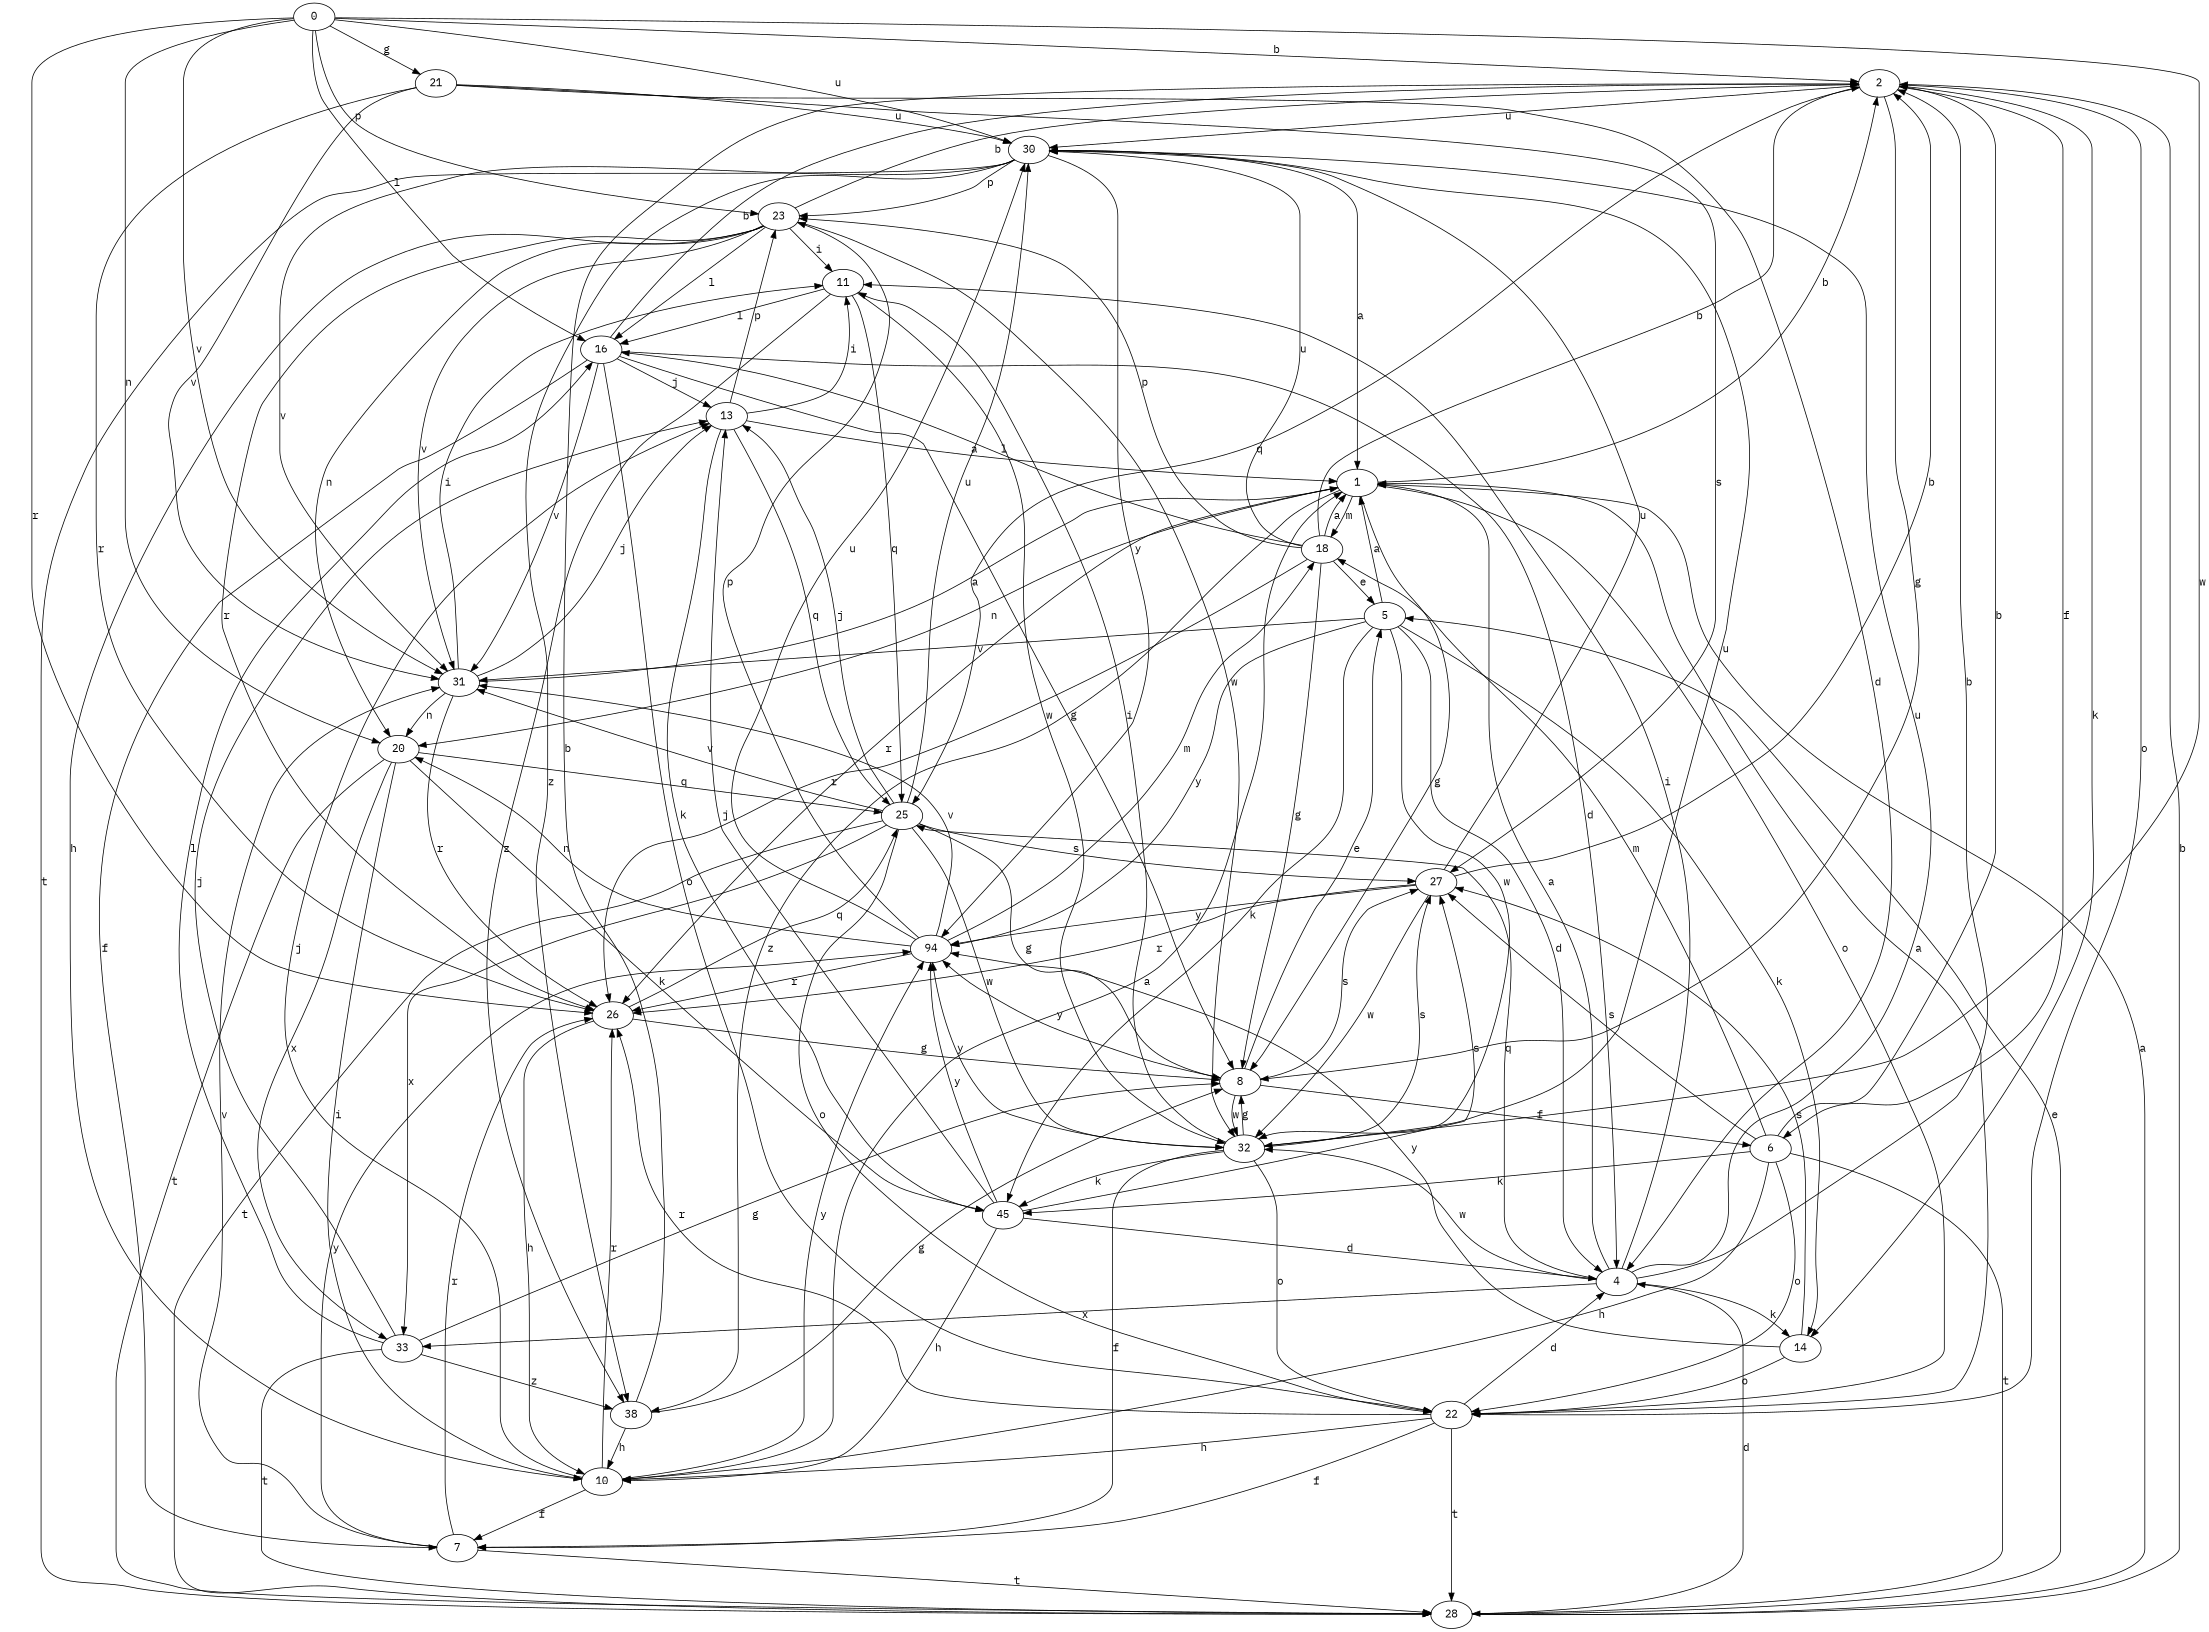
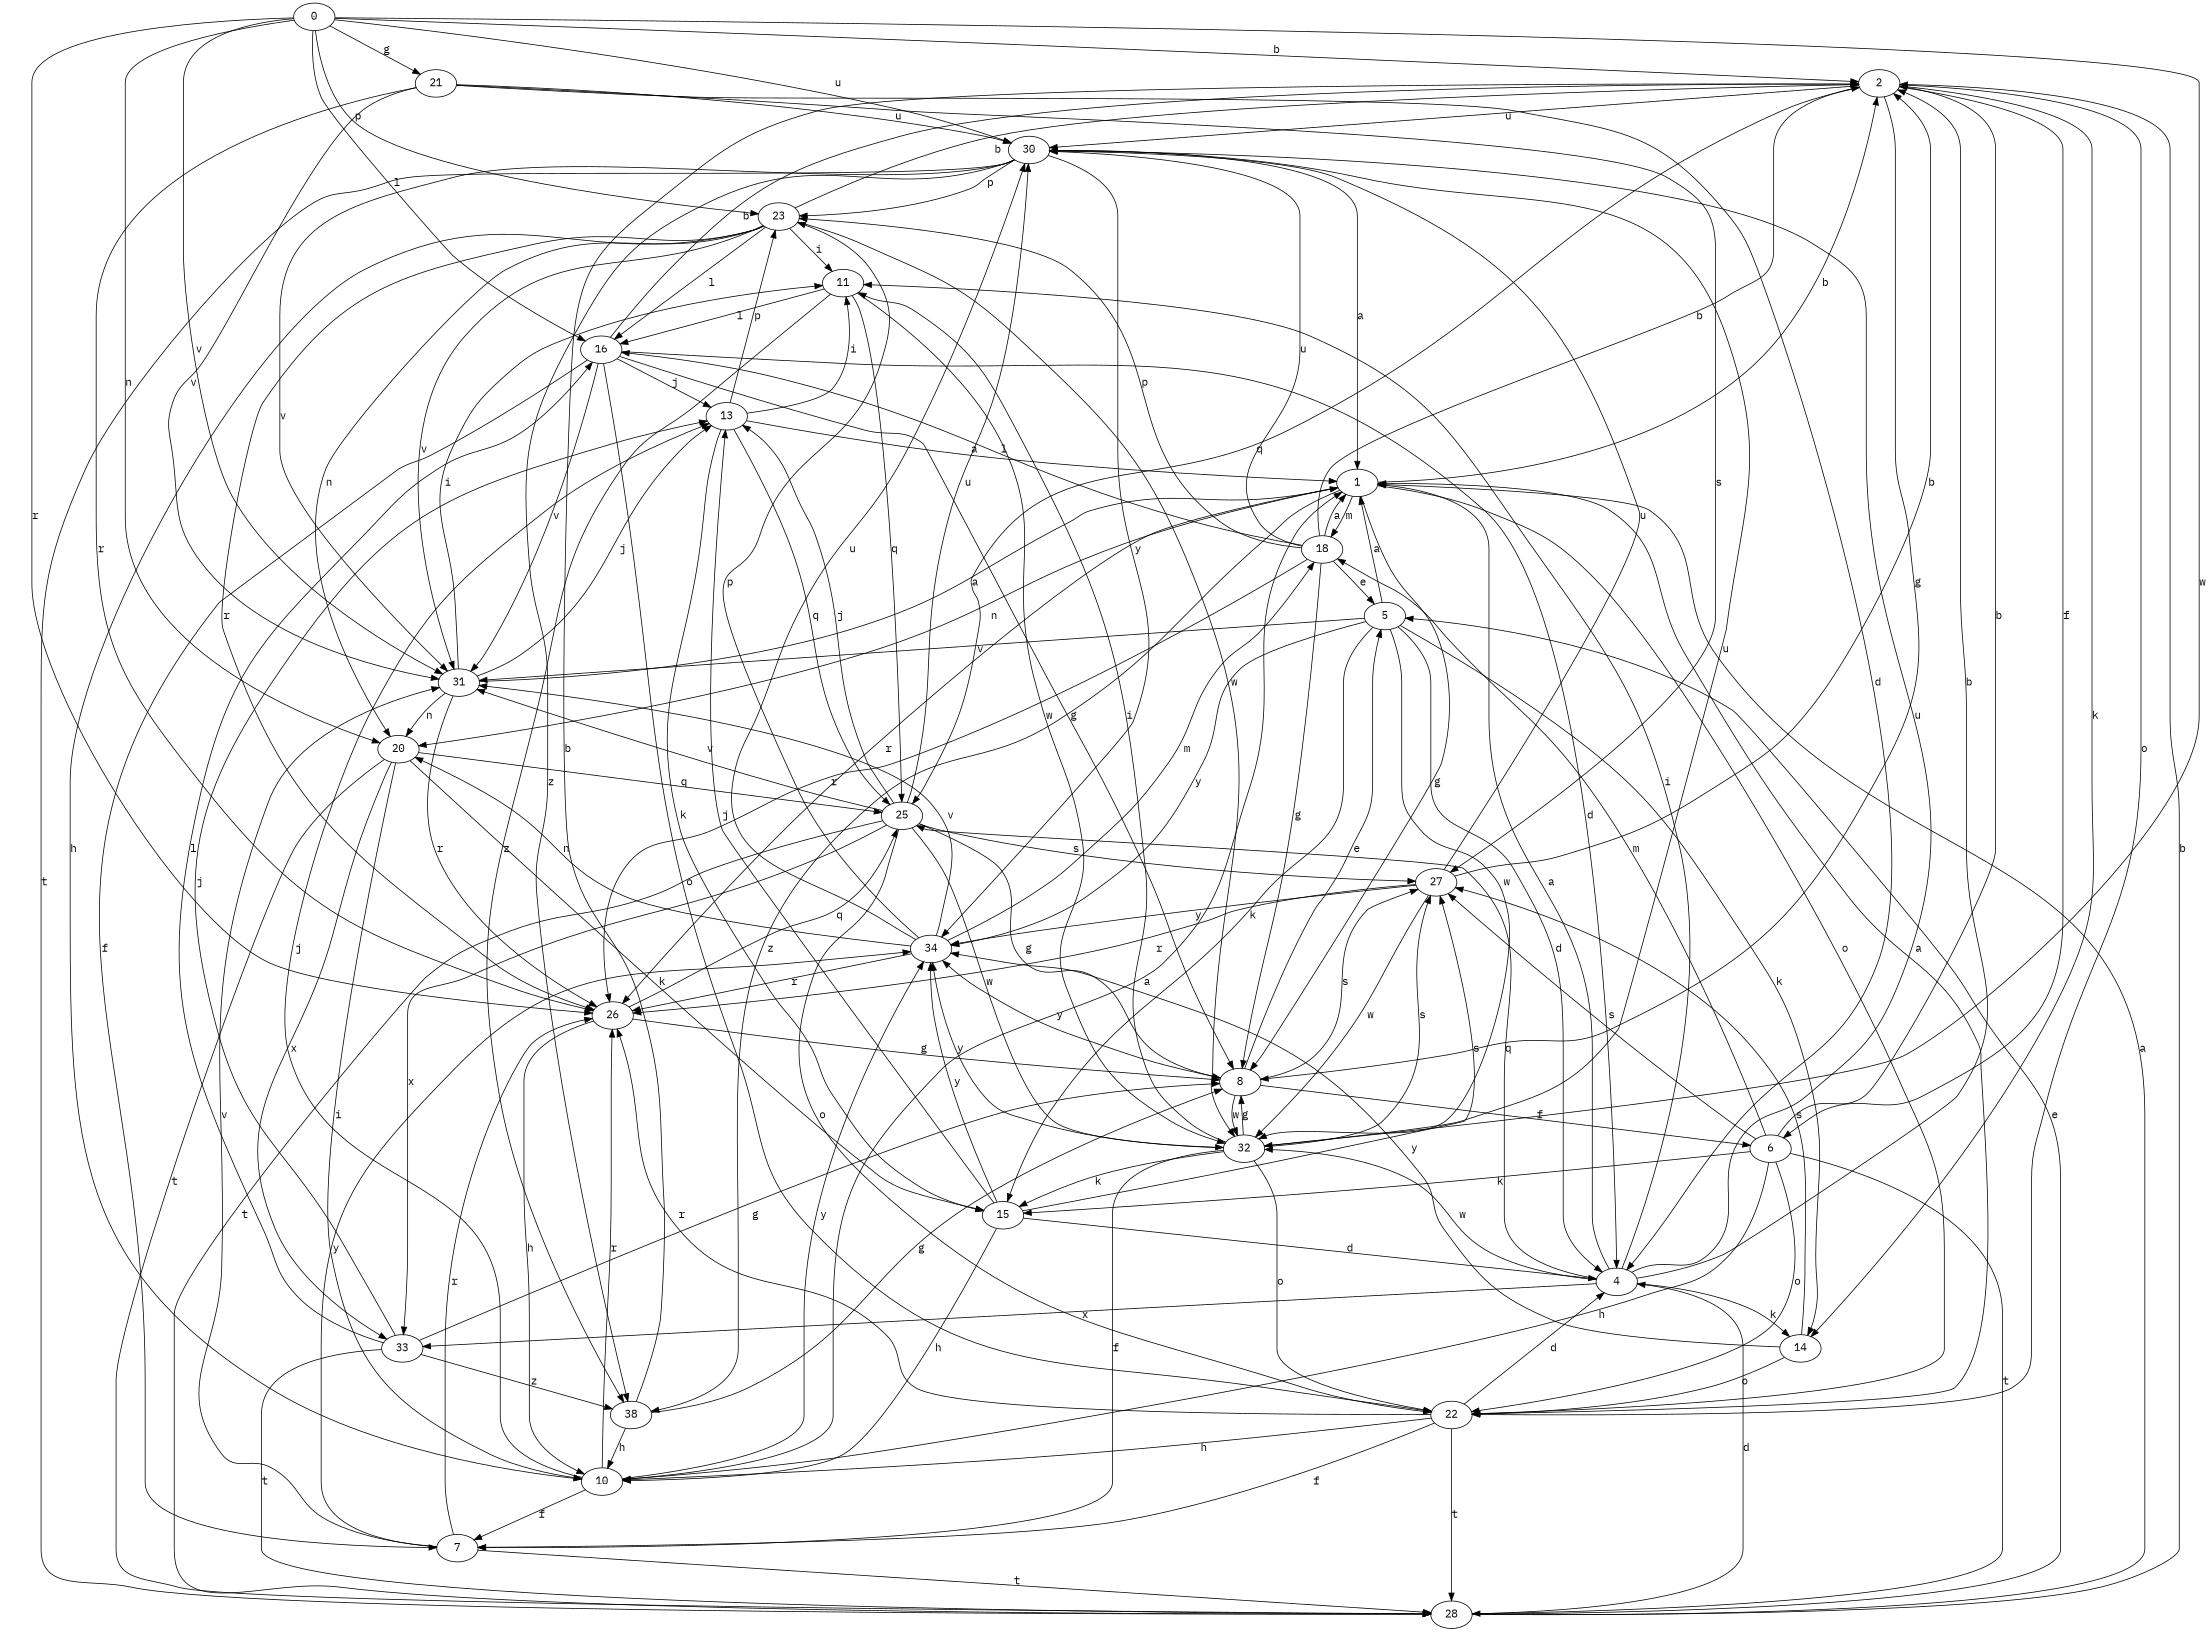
node "94": label "94" -> "34"
node "45": label "45" -> "15"
